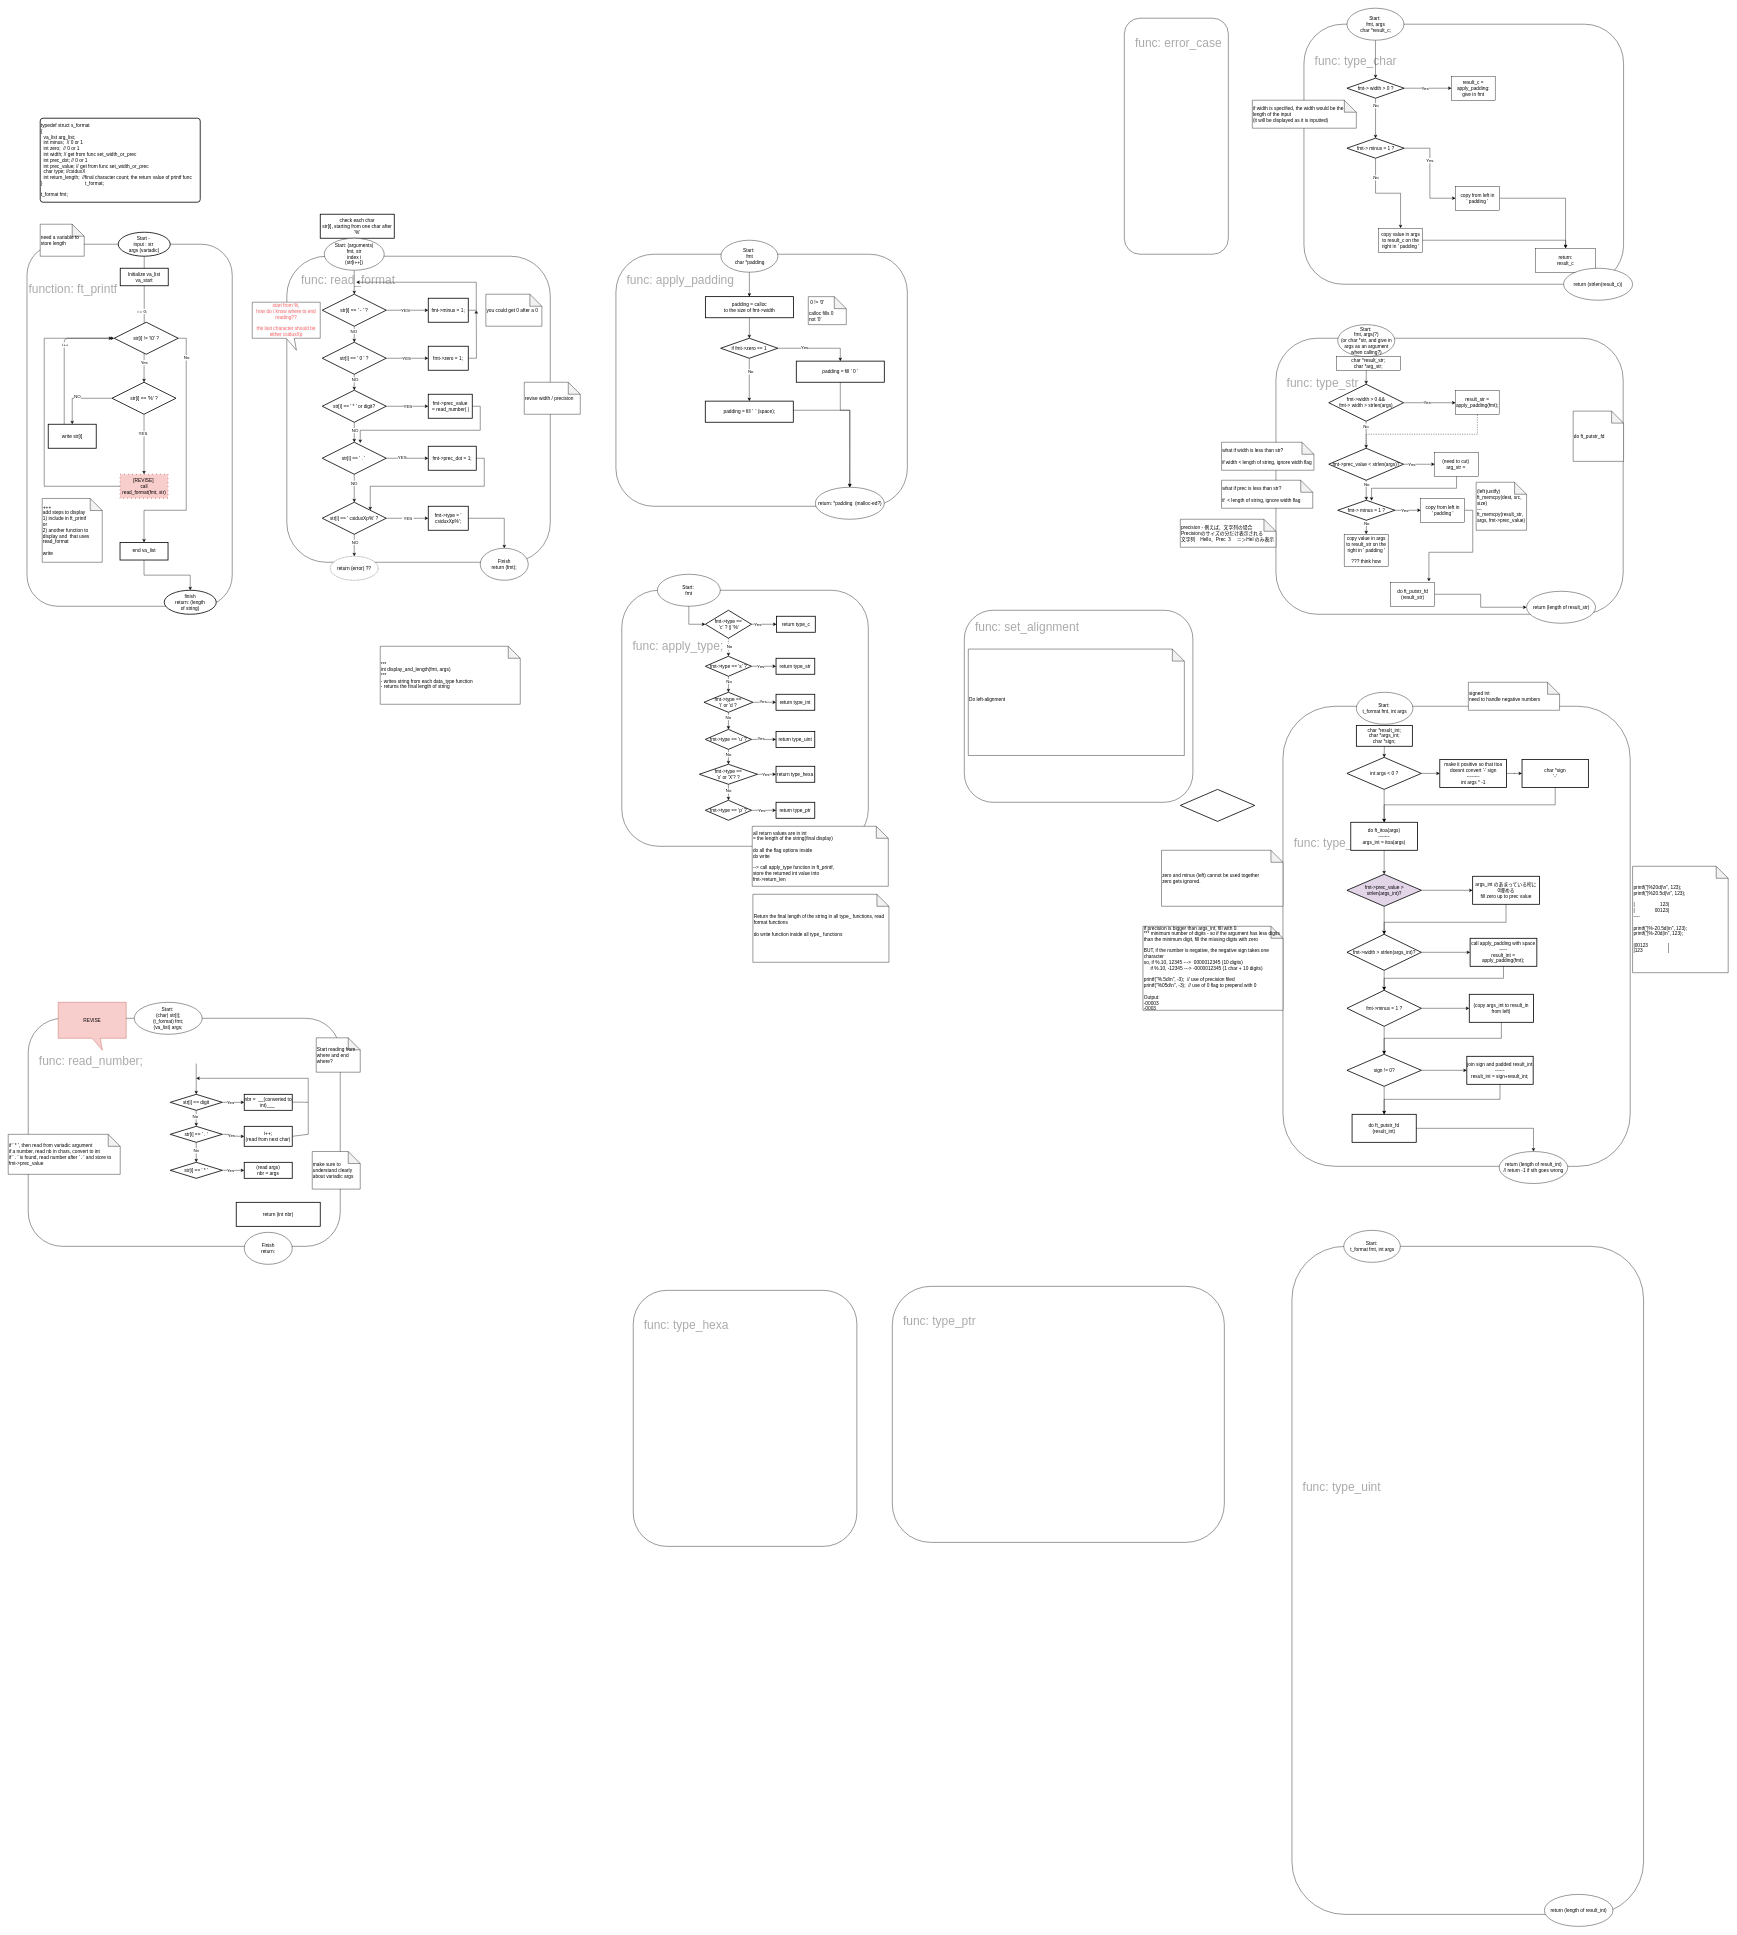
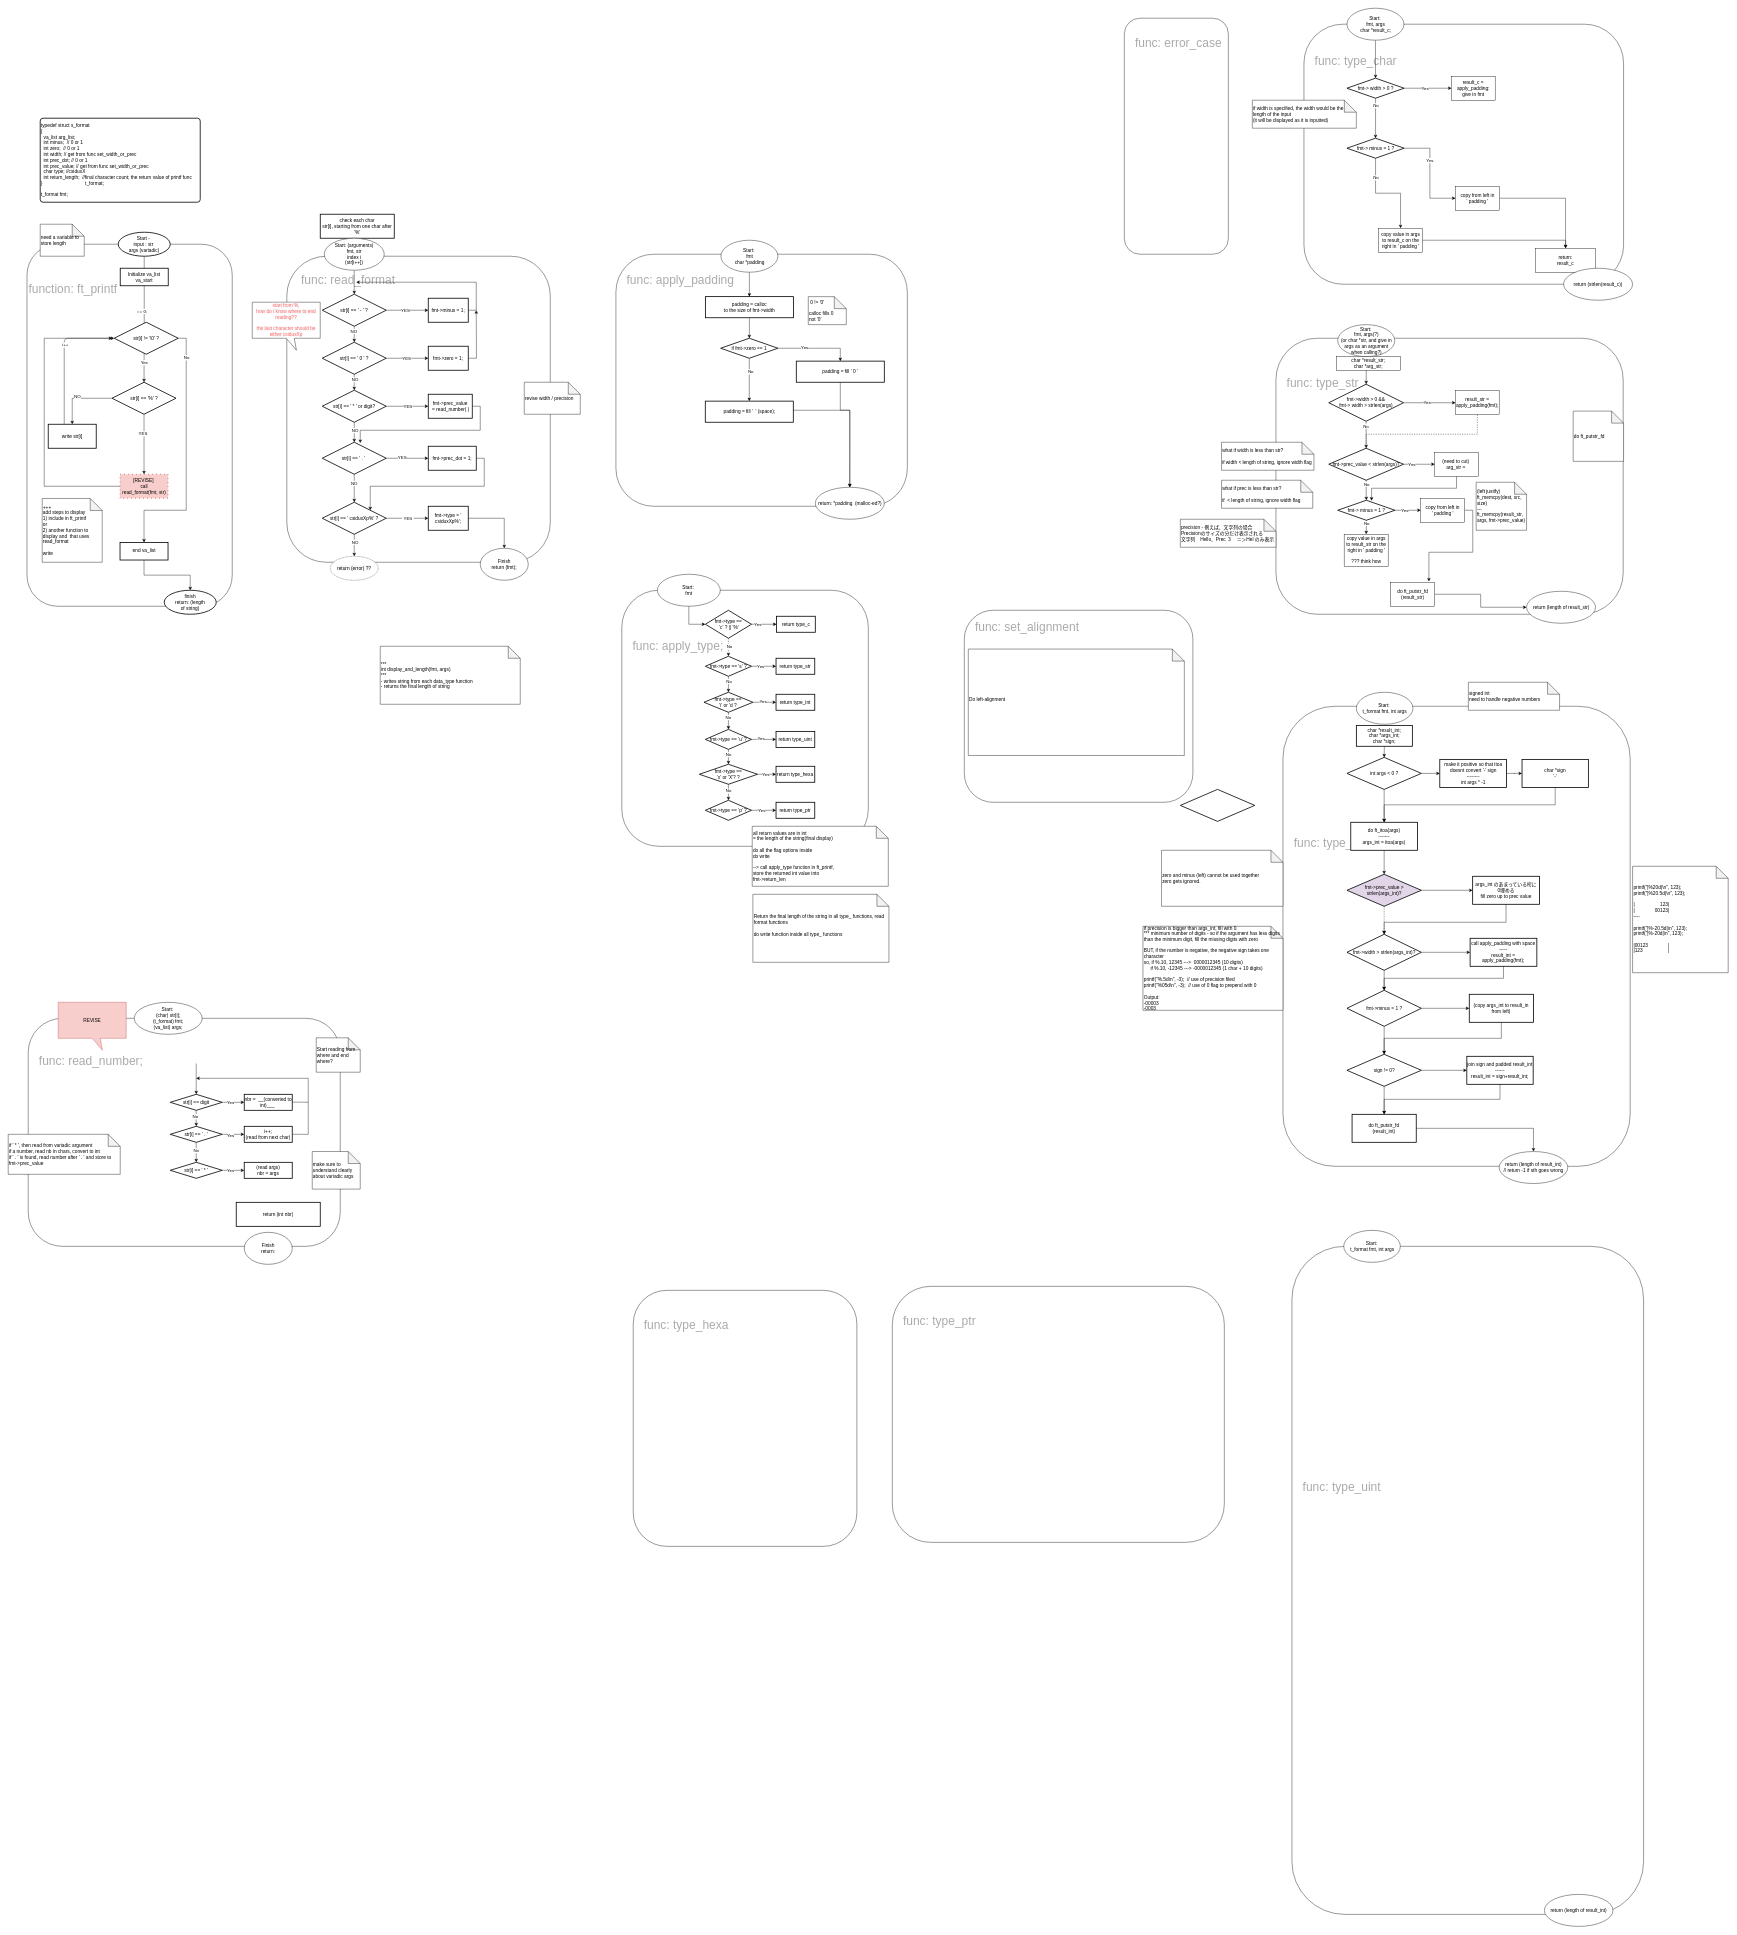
node "you could get 0 after a 0": removed
edge "fmt->prec_value > strlen(args_int)?" -> "fmt->width > strlen(args_int)?": style solid -> dashed
node "i++; (read from next char)": size 48x20 -> 48x16
